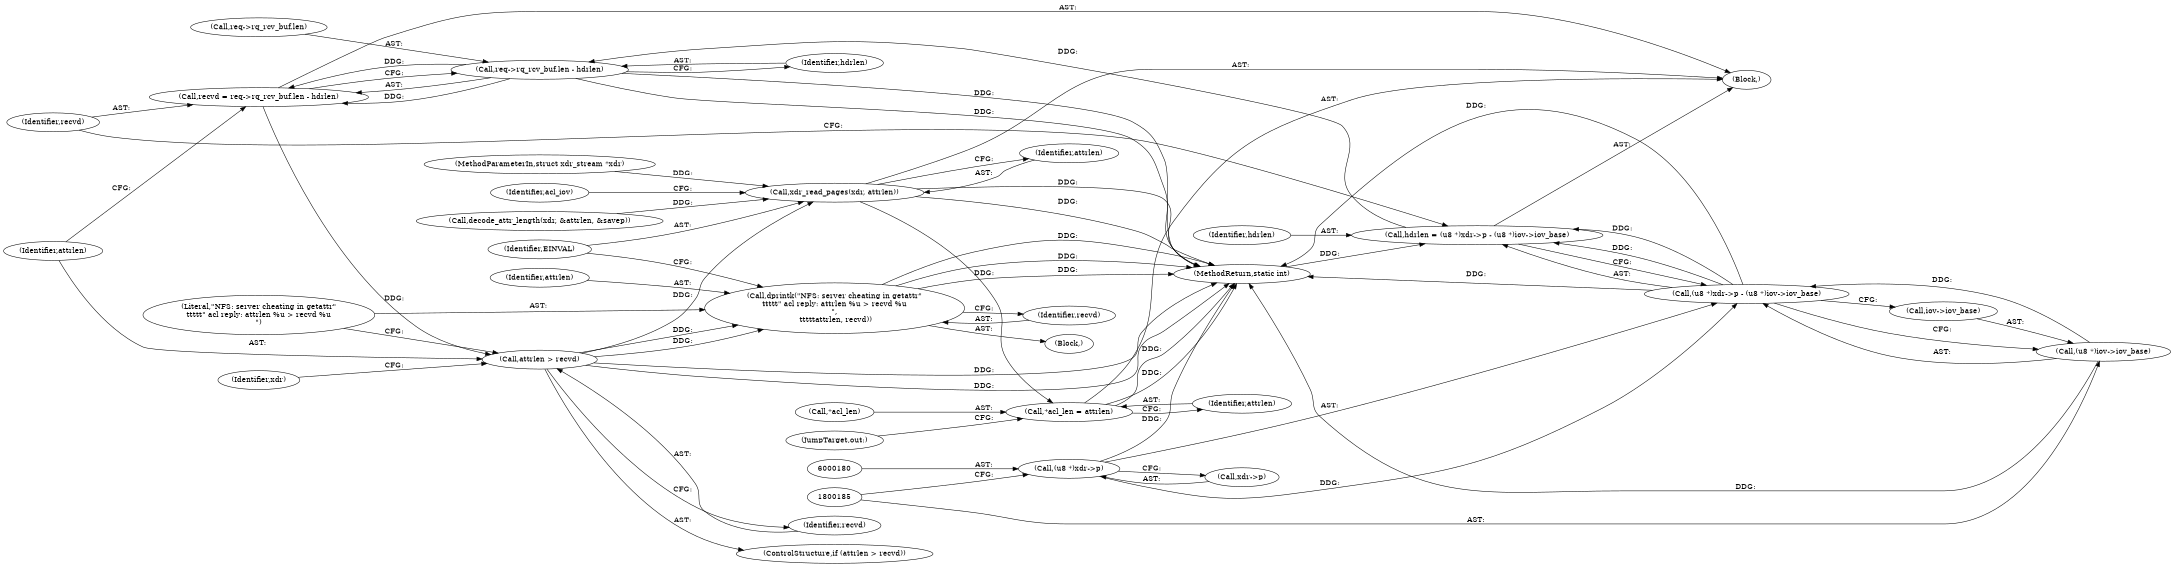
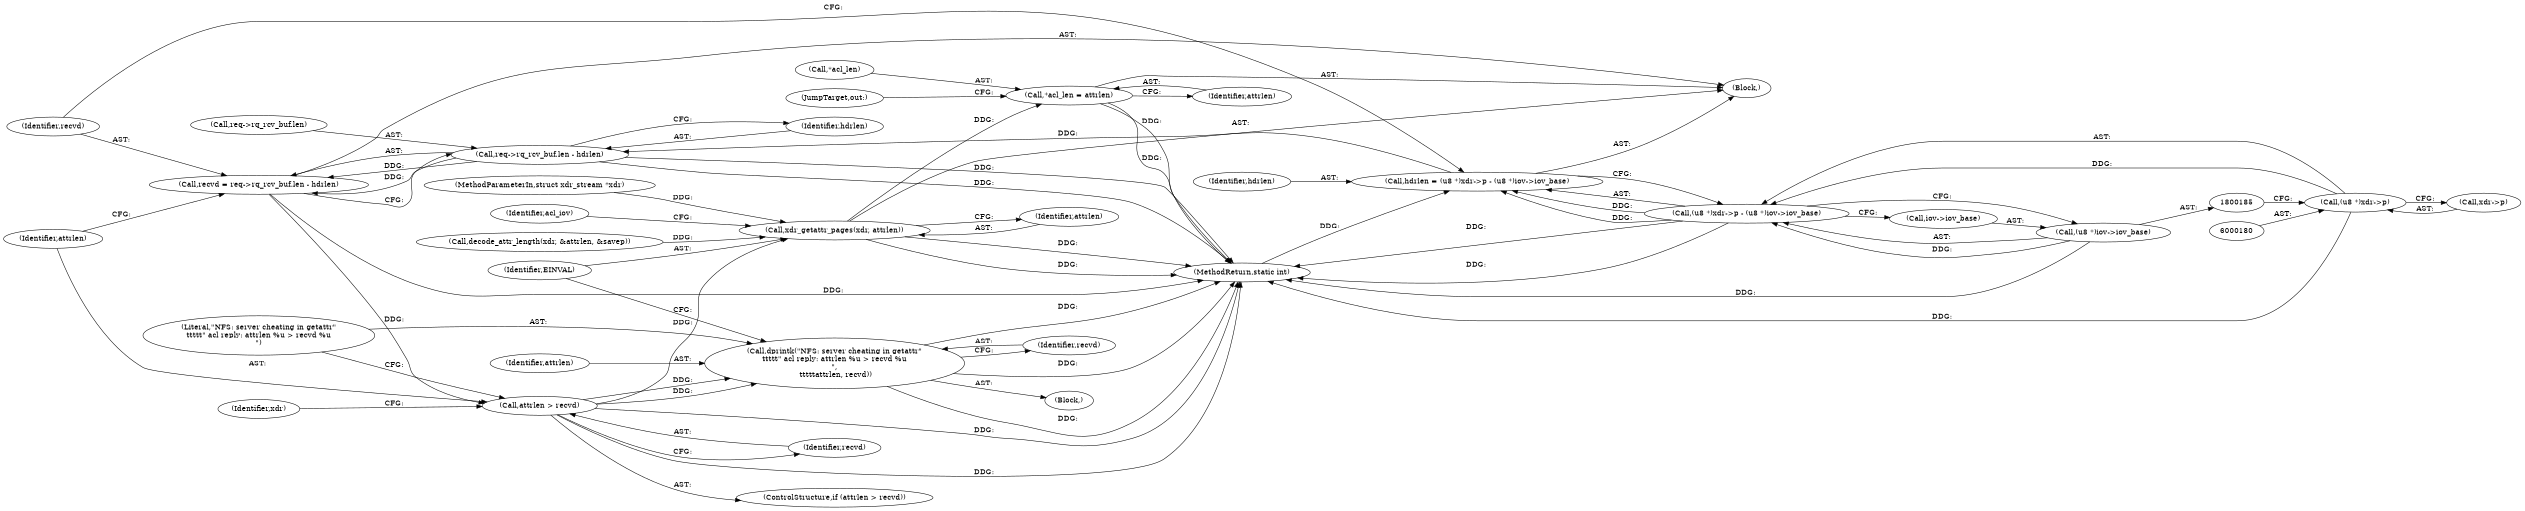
node "(Call,xdr_read_pages(xdr, attrlen))": label "(Call,xdr_read_pages(xdr, attrlen))" -> "(Call,xdr_getattr_pages(xdr, attrlen))"
edge "(Call,recvd = req->rq_rcv_buf.len - hdrlen)" -> "(MethodReturn,static int)": added, label "DDG:"
edge "1800185" -> "(Call,(u8 *)iov->iov_base)": reversed
